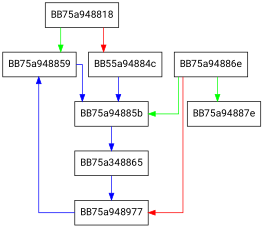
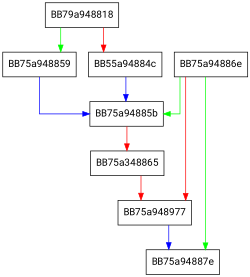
node "BB75a948818": label "BB75a948818" -> "BB79a948818"
edge "BB75a94885b" -> "BB75a348865": color blue -> red
edge "BB75a948977" -> "BB75a948859": now "BB75a948977" -> "BB75a94887e"
edge "BB75a348865" -> "BB75a948977": color blue -> red
